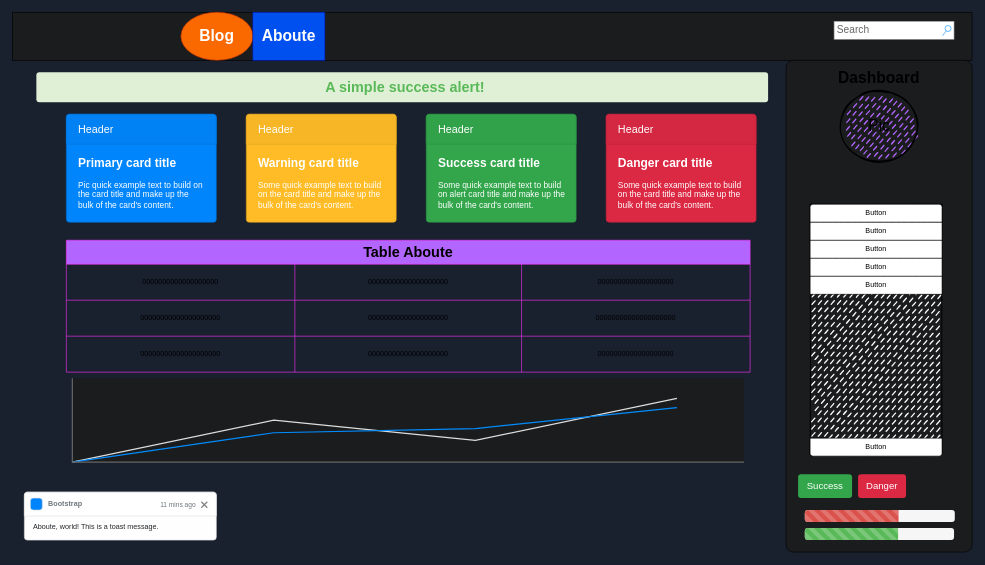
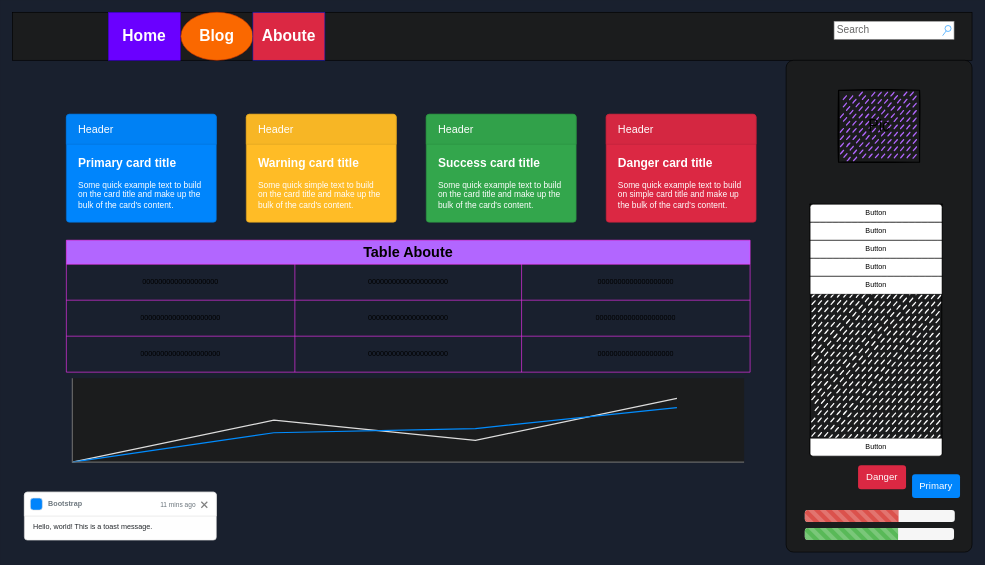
node "Home": added
node "Aboute": fillcolor #0050ef -> #db2843
node "Dashboard": removed
node "A simple success alert!": removed
node "Pic": shape ellipse -> rectangle
node "Warning card titleSome quick example text to build on the card title and make up the bulk of the card's content.": label "Warning card titleSome quick example text to build on the card title and make up the bulk of the card's content." -> "Warning card titleSome quick simple text to build on the card title and make up the bulk of the card's content."
node "Success card titleSome quick example text to build on alert card title and make up the bulk of the card's content.": label "Success card titleSome quick example text to build on alert card title and make up the bulk of the card's content." -> "Success card titleSome quick example text to build on the card title and make up the bulk of the card's content."
node "Danger card titleSome quick example text to build on the card title and make up the bulk of the card's content.": label "Danger card titleSome quick example text to build on the card title and make up the bulk of the card's content." -> "Danger card titleSome quick example text to build on simple card title and make up the bulk of the card's content."
node "Primary card titlePic quick example text to build on the card title and make up the bulk of the card's content.": label "Primary card titlePic quick example text to build on the card title and make up the bulk of the card's content." -> "Primary card titleSome quick example text to build on the card title and make up the bulk of the card's content."
node "Success": removed
node "Danger": moved (882, 486) -> (882, 477)
node "Primary": added
node "Aboute, world! This is a toast message.": label "Aboute, world! This is a toast message." -> "Hello, world! This is a toast message."
